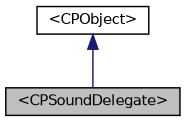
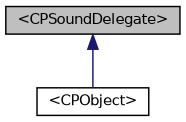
edge "<CPSoundDelegate>" -> "<CPObject>": reversed
